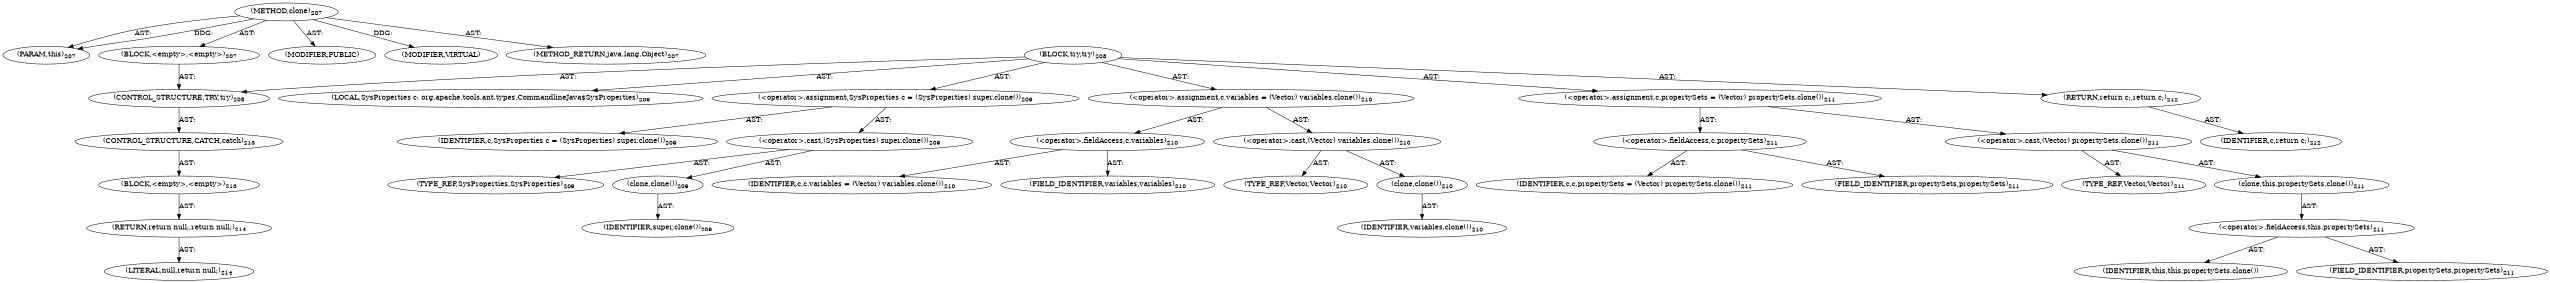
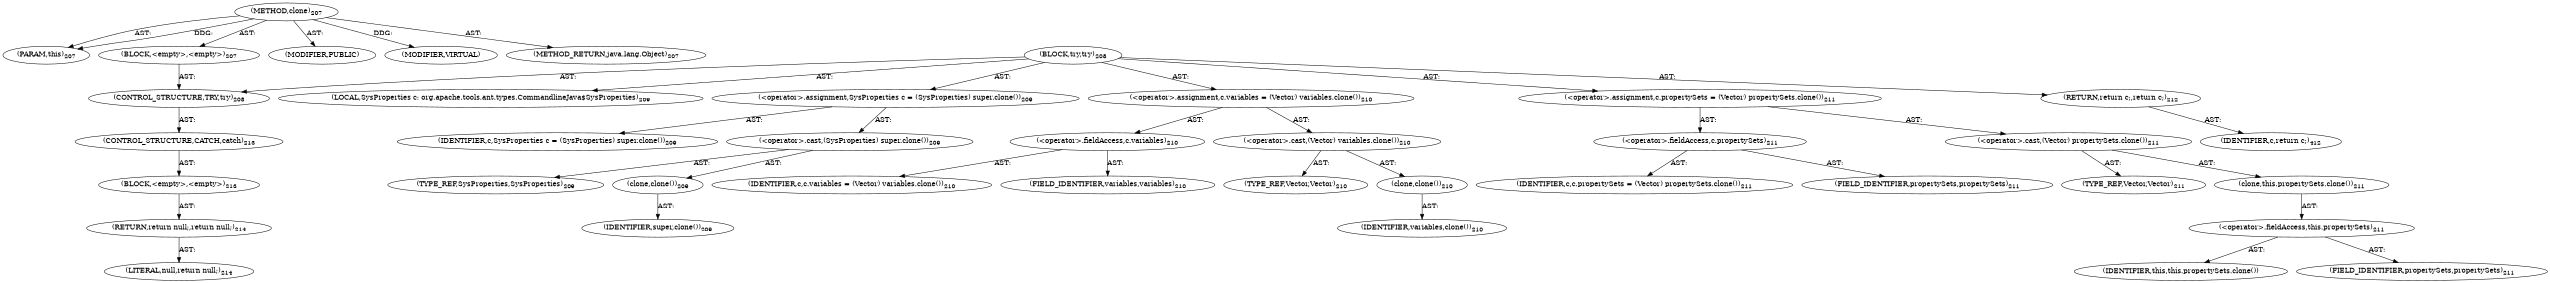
node "(IDENTIFIER,c,return c;)": text "212" -> "412"
